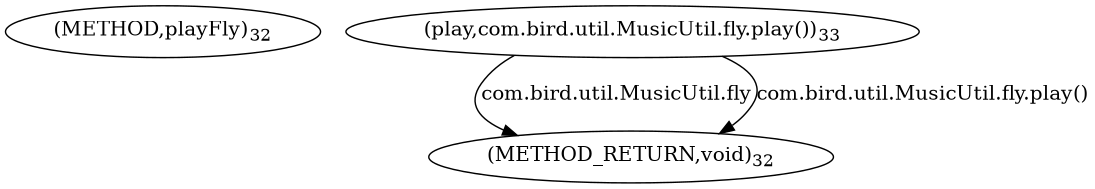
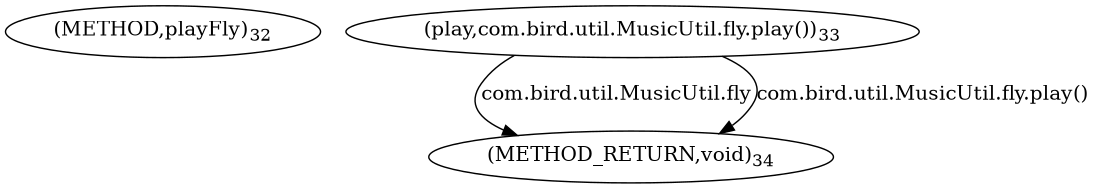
node "(METHOD_RETURN,void)": text "32" -> "34"
